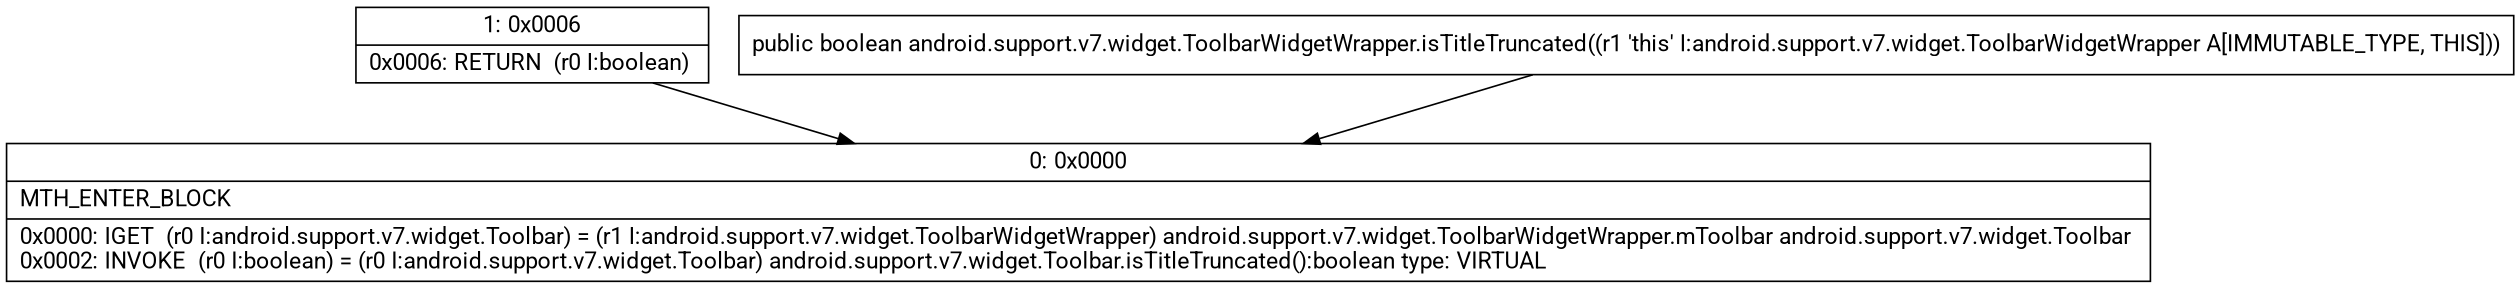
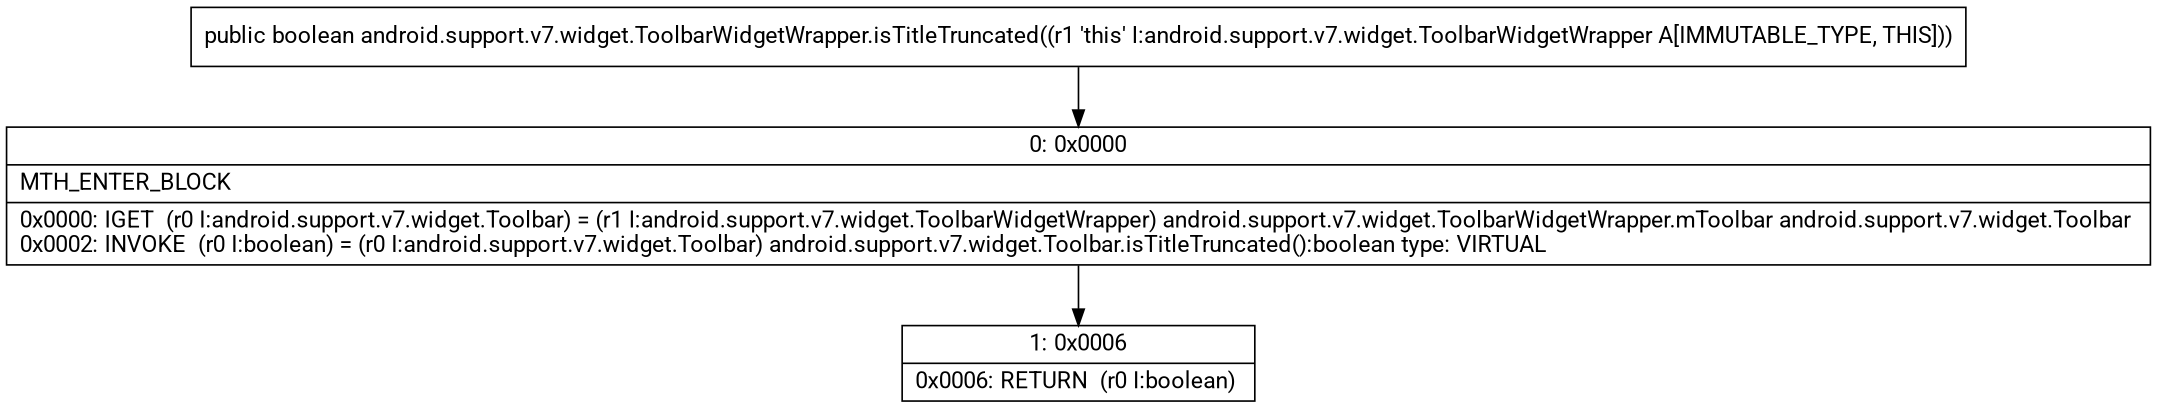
edge "1: 0x0006" -> "0: 0x0000": reversed
